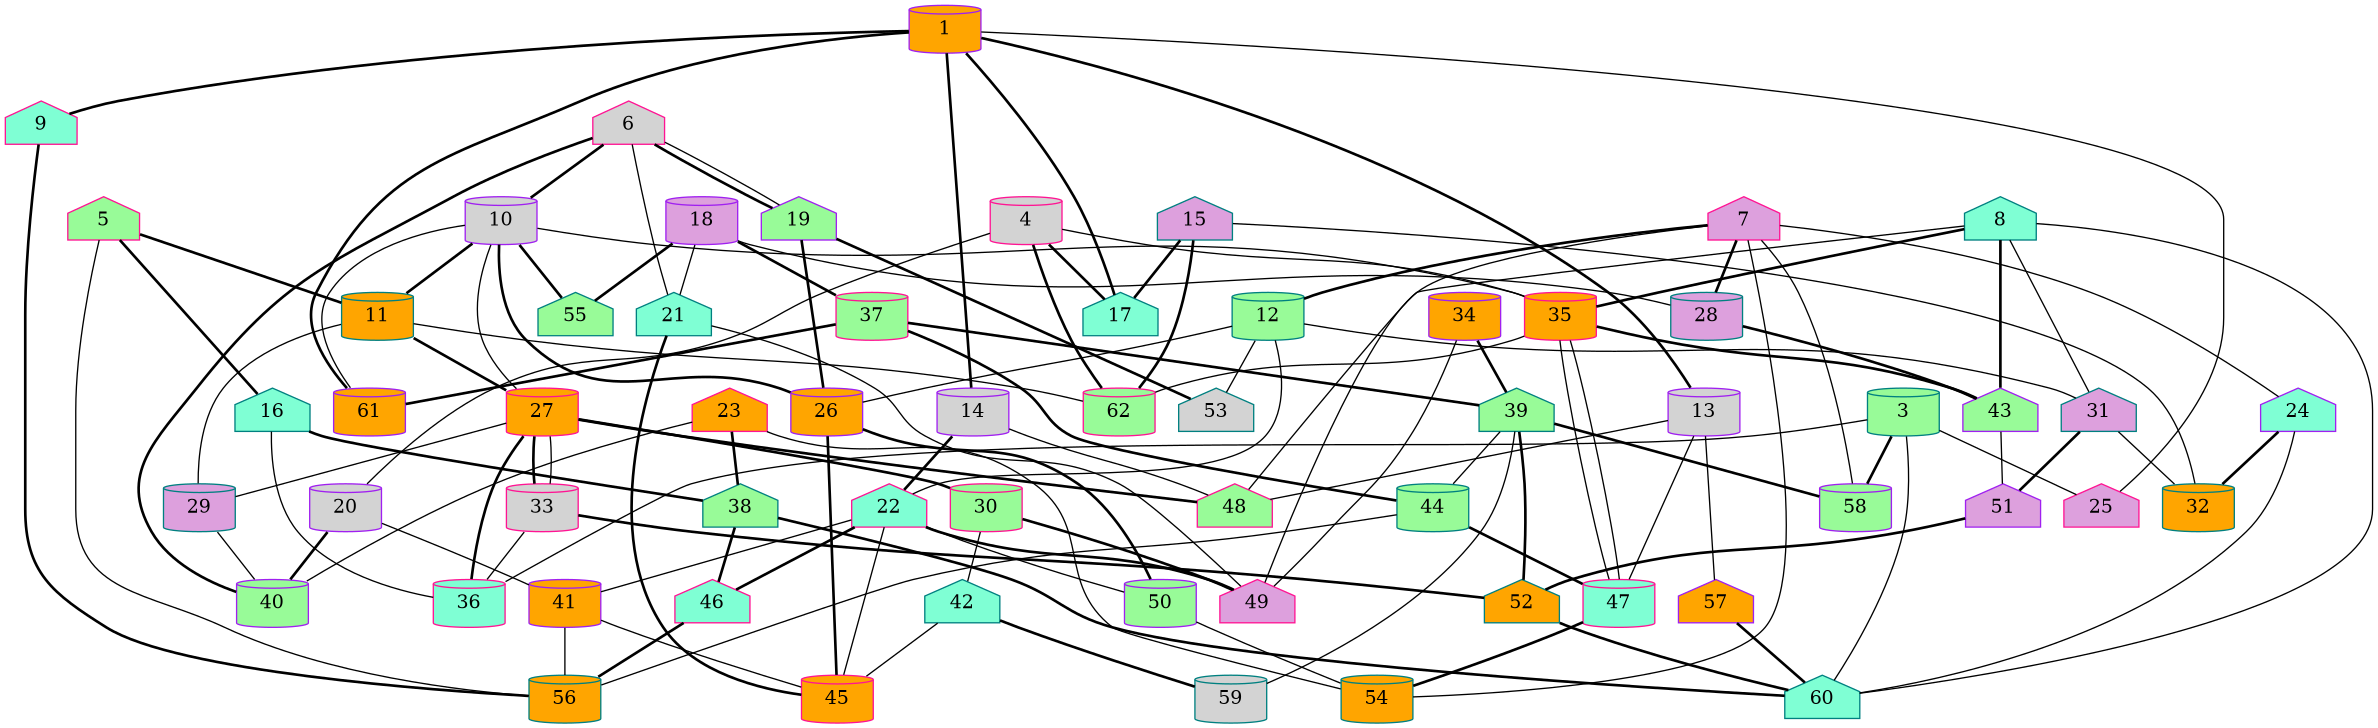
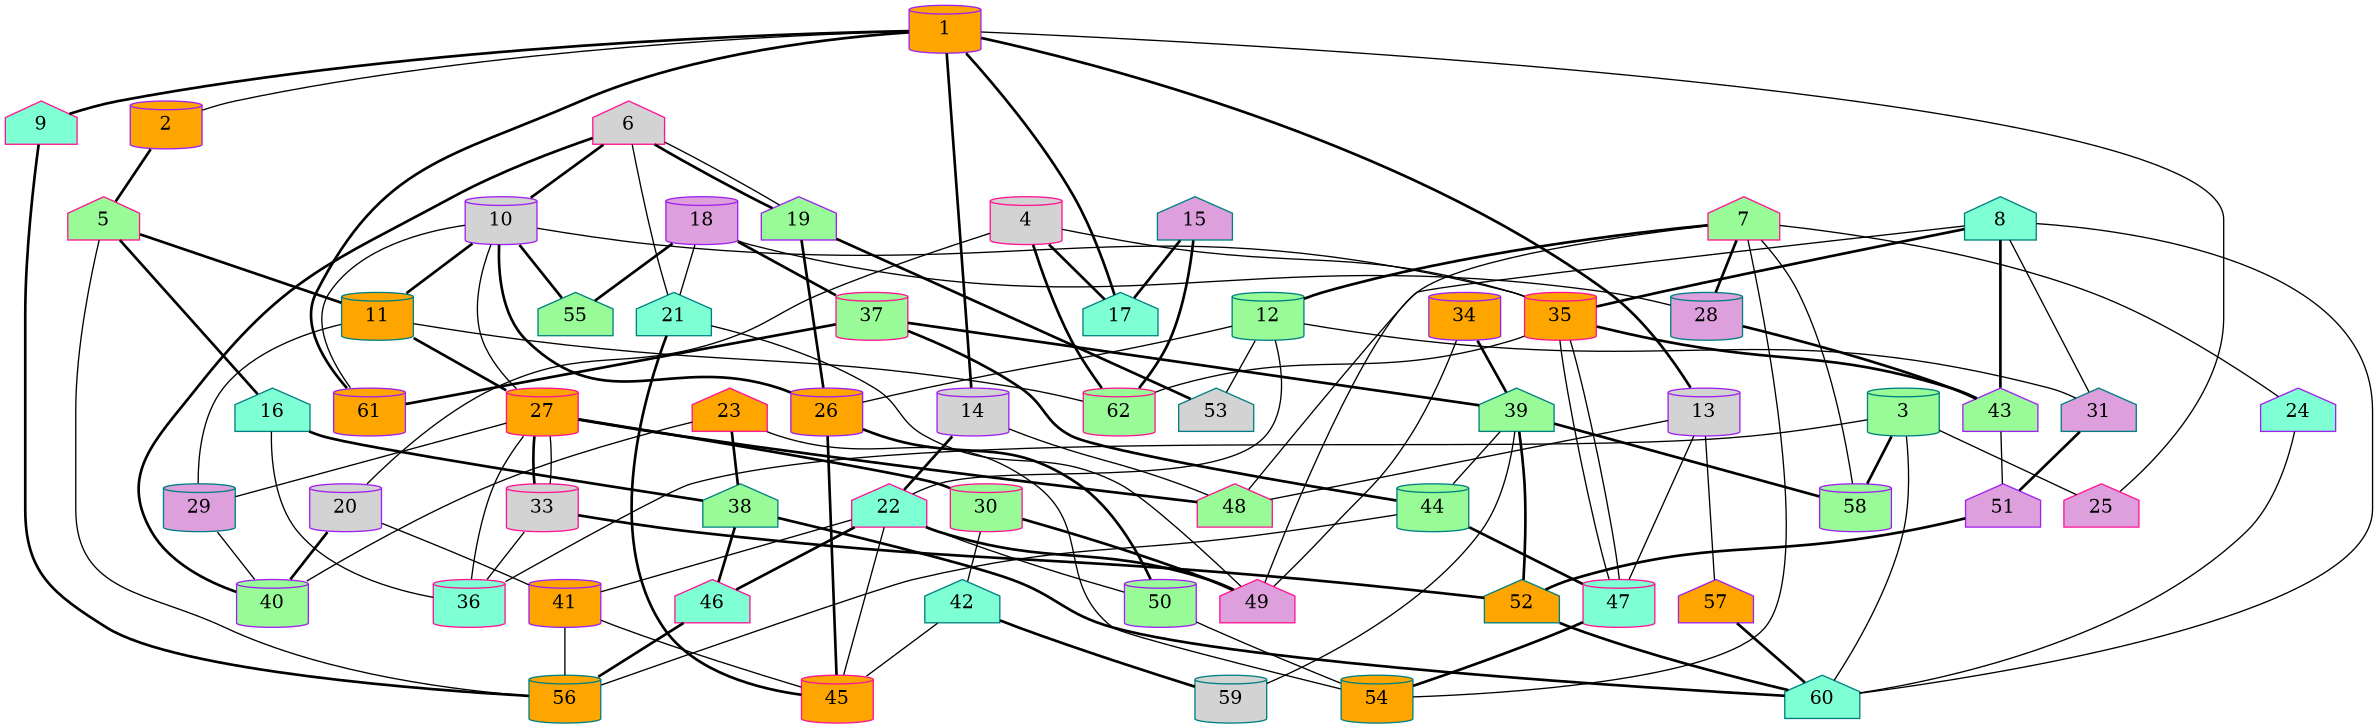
node "2": added
node "7": fillcolor plum -> palegreen
edge "27" -- "36": style bold -> solid
node "32": removed
